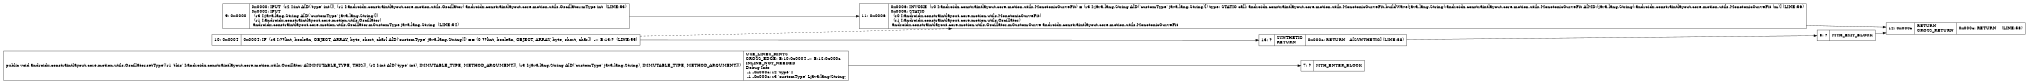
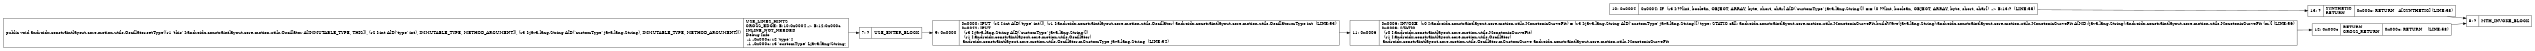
node "9: 0x0000": text "0x0002: IPUT" -> "0x0042: IPUT"
edge "10: 0x0004" -> "11: 0x0006": removed
edge "7: ?" -> "9: 0x0000": added
edge "8: ?" -> "12: 0x000c": reversed
node "8: ?": text "MTH_EXIT_BLOCK" -> "MTH_INVOKE_BLOCK"
node "7: ?": text "MTH_ENTER_BLOCK" -> "USE_ENTER_BLOCK"
